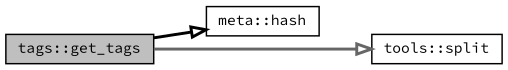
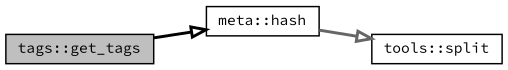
edge "tags::get_tags" -> "tools::split": now "meta::hash" -> "tools::split"
